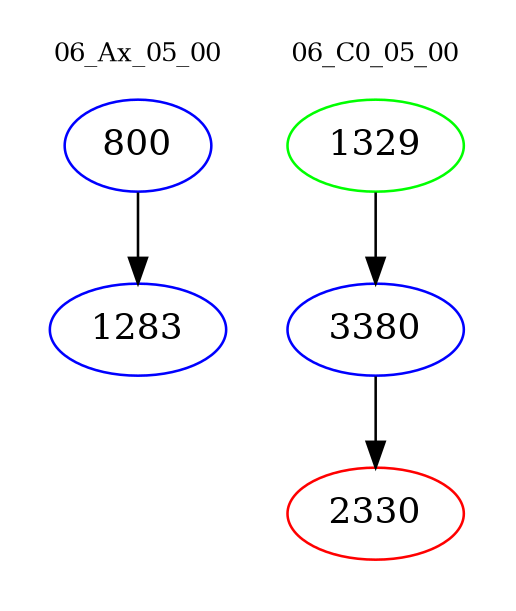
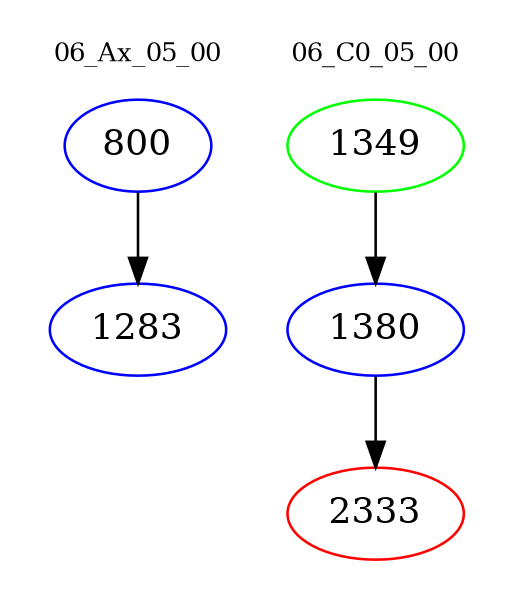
node "1329": label "1329" -> "1349"
node "3380": label "3380" -> "1380"
node "2330": label "2330" -> "2333"
